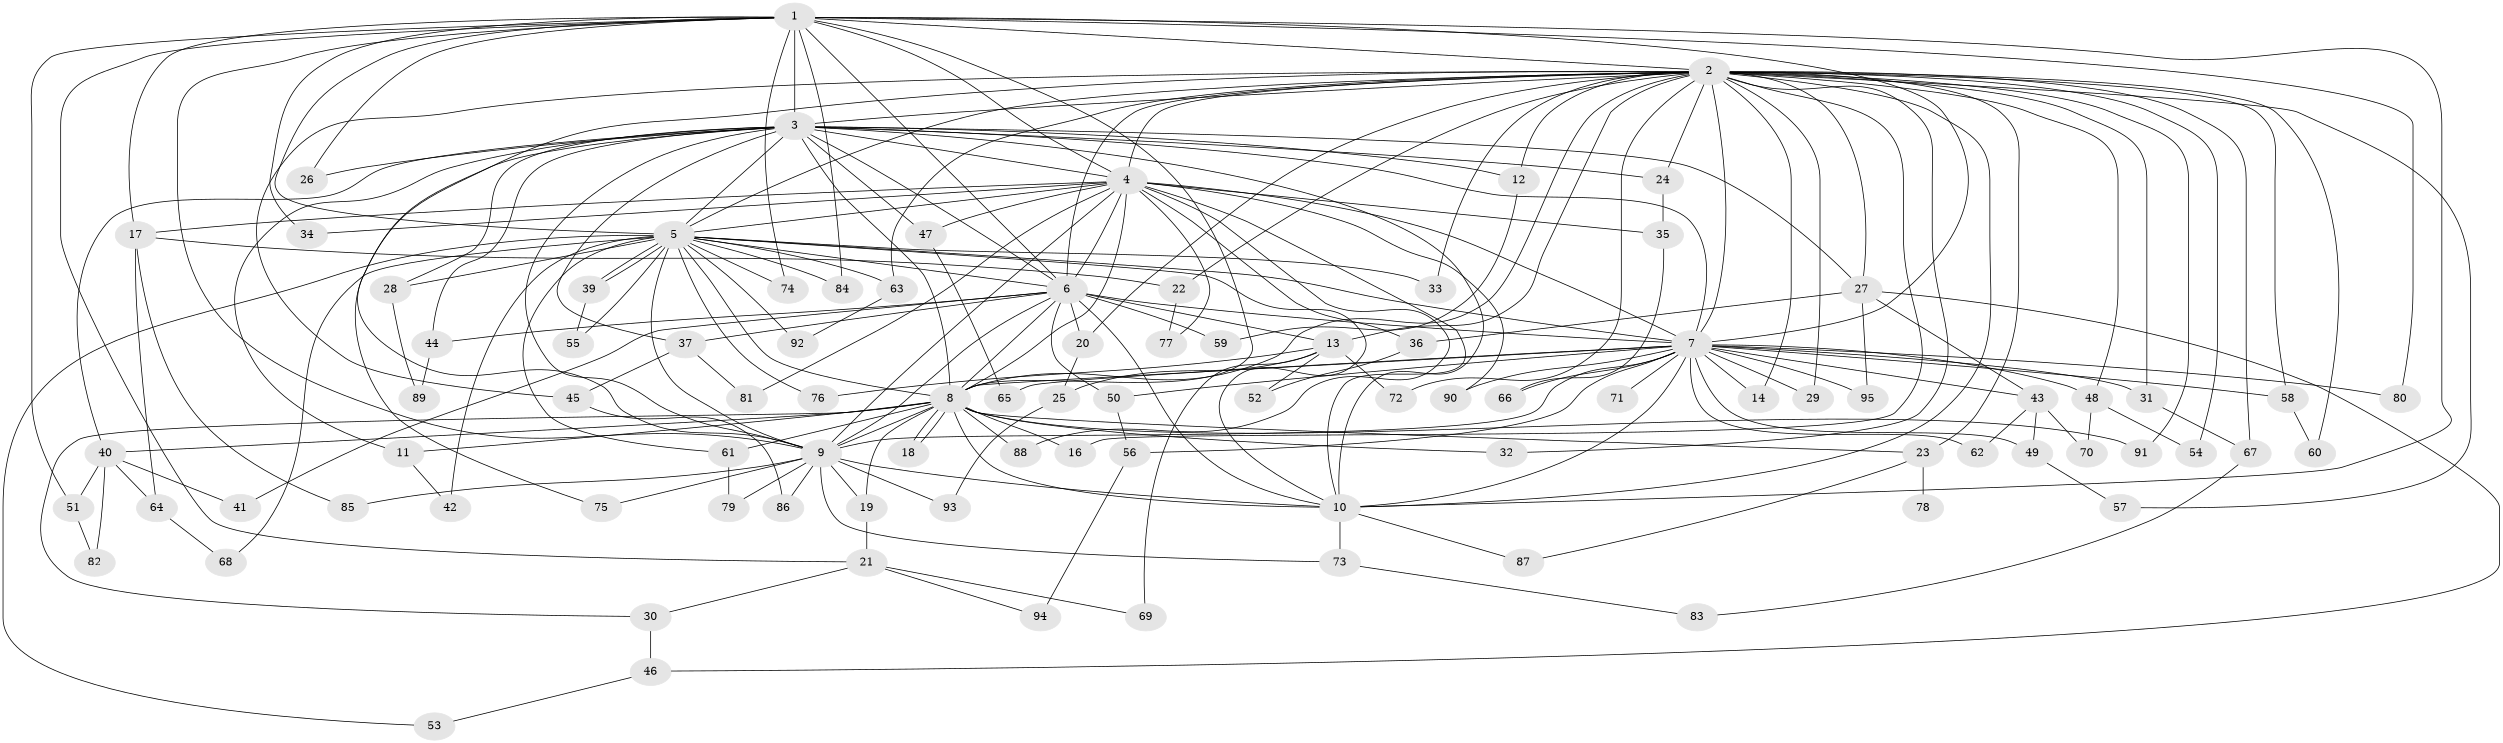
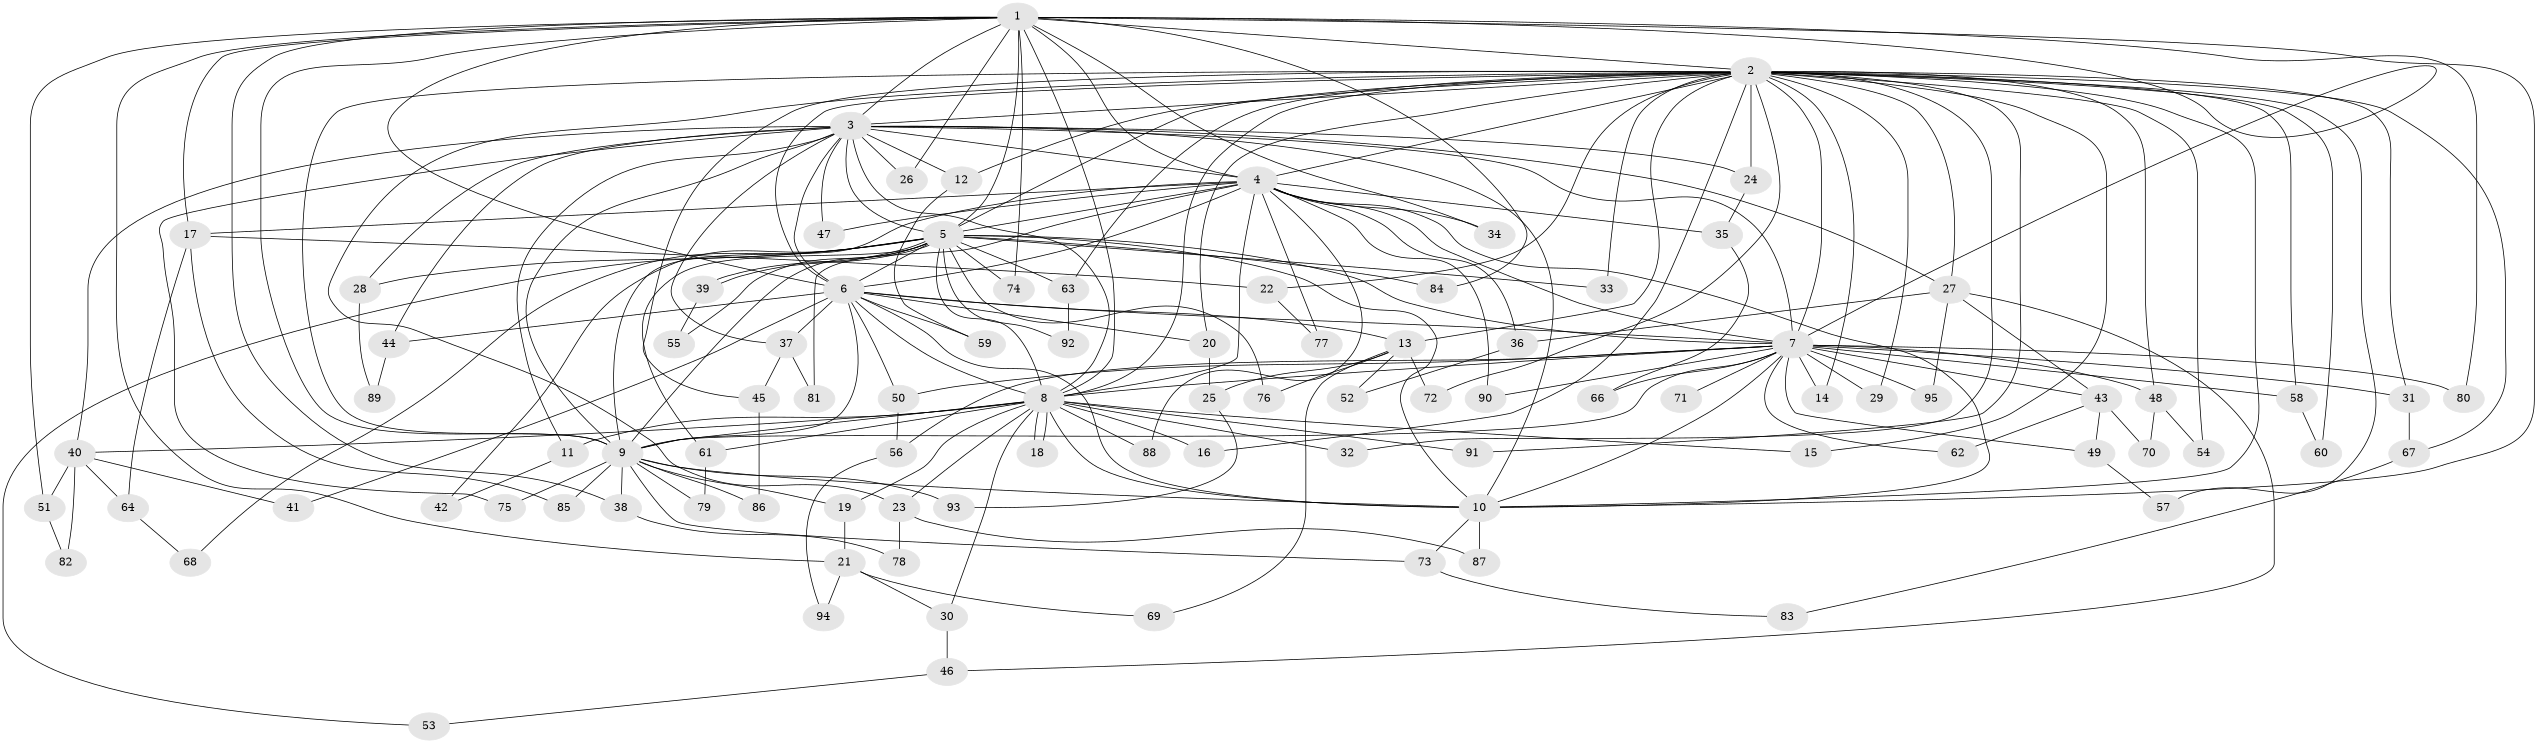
node "65": removed
node "15": added
node "38": added
